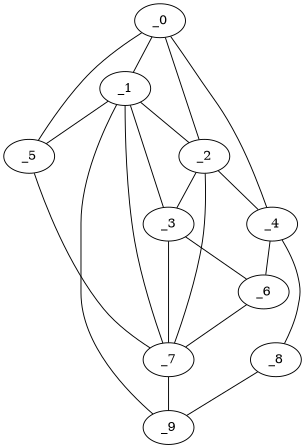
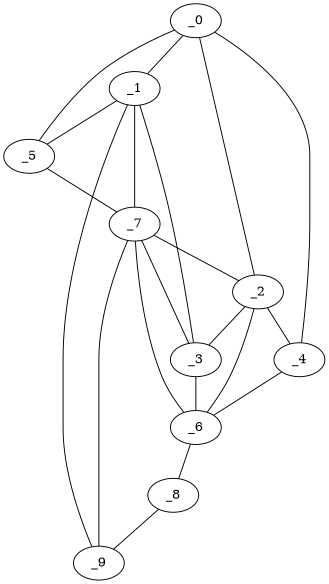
edge "_1" -- "_2": now "_6" -- "_2"
edge "_4" -- "_8": now "_6" -- "_8"
